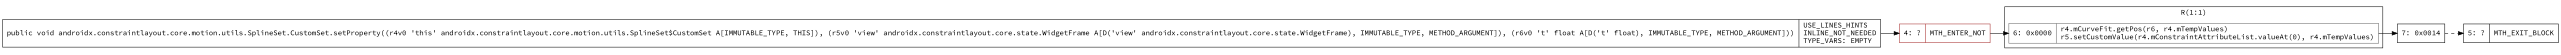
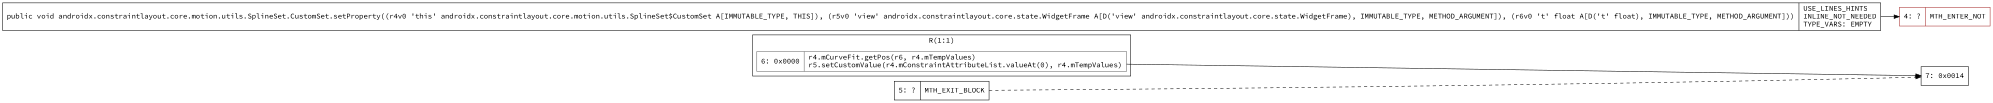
edge "4: ?" -> "6: 0x0000": removed
edge "7: 0x0014" -> "5: ?": reversed
